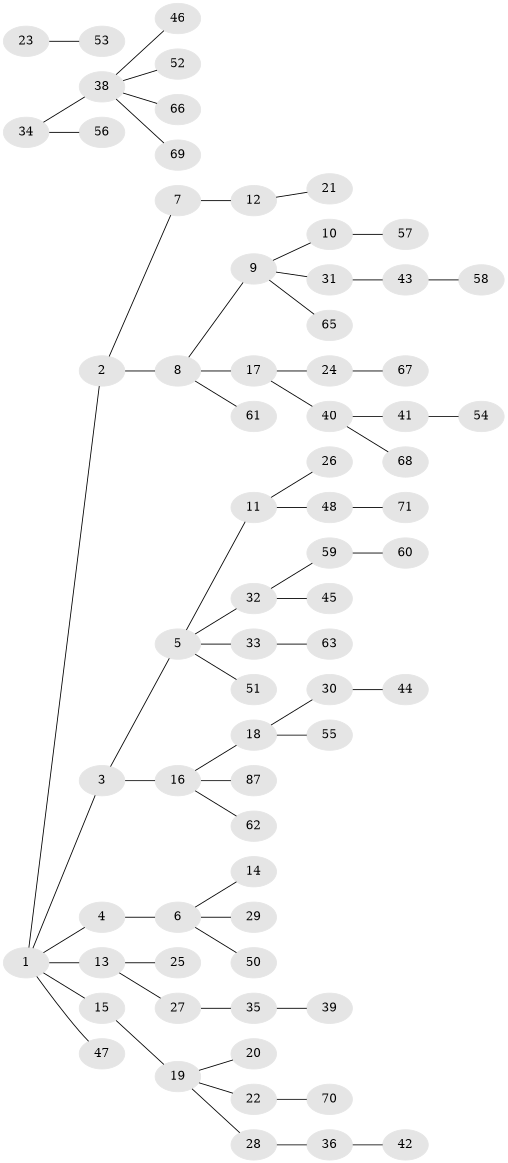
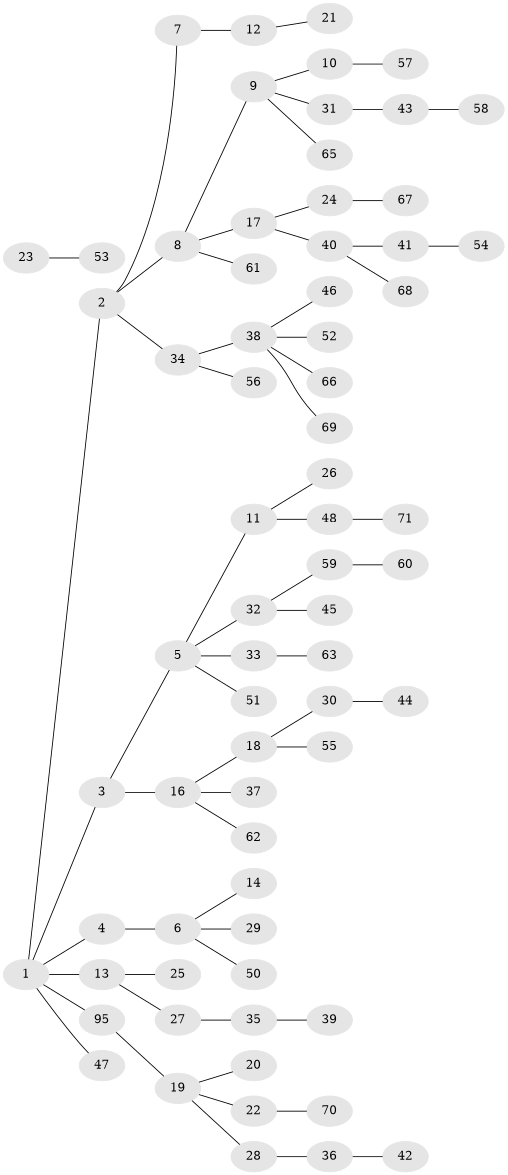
edge "2" -- "34": added
node "87": label "87" -> "37"
node "15": label "15" -> "95"
